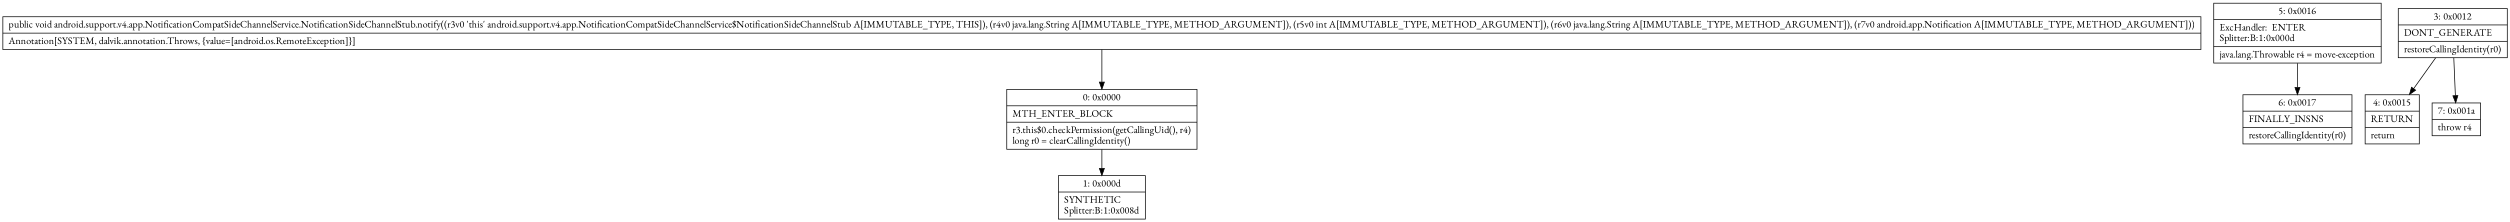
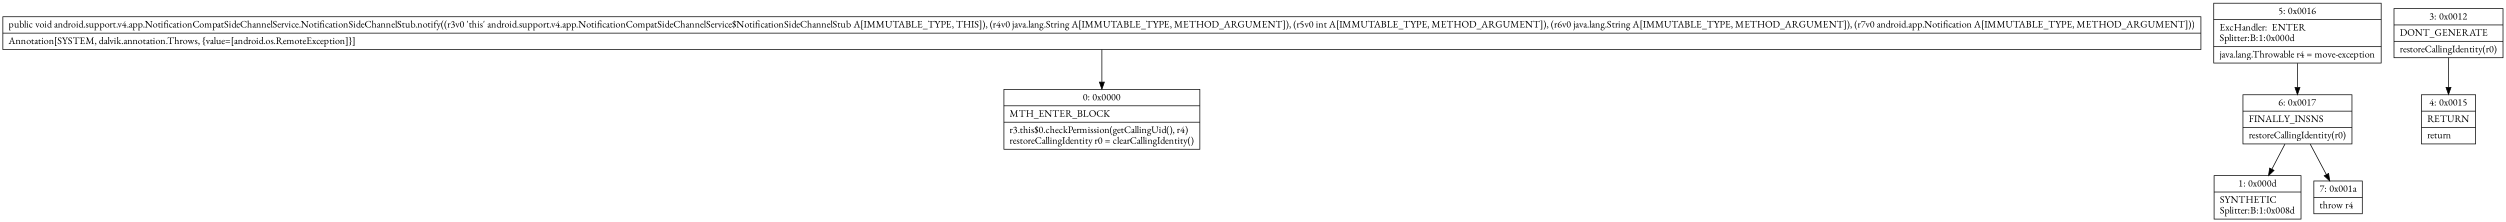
edge "3: 0x0012" -> "7: 0x001a": now "6: 0x0017" -> "7: 0x001a"
node "0: 0x0000": text "long r0 = clearCallingIdentity()" -> "restoreCallingIdentity r0 = clearCallingIdentity()"
edge "0: 0x0000" -> "1: 0x000d": now "6: 0x0017" -> "1: 0x000d"
